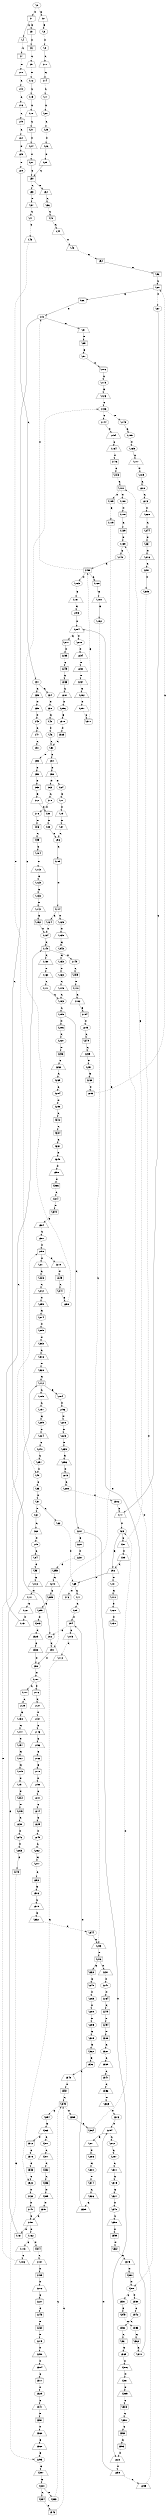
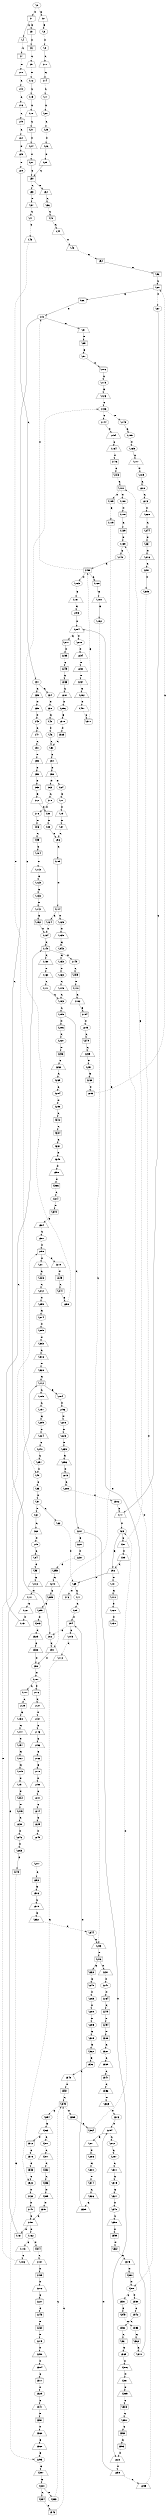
node "S297": label "S297" -> "S497"
edge "S50" -> "S55": now "S51" -> "S55"
node "S262": removed
